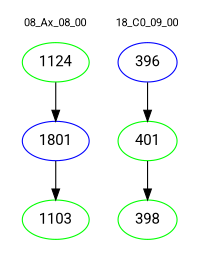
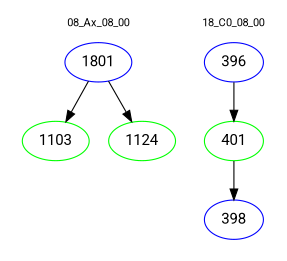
cluster "18_C0_09_00": label "18_C0_09_00" -> "18_C0_08_00"
edge "1124" -> "1801": reversed
node "398": color green -> blue
